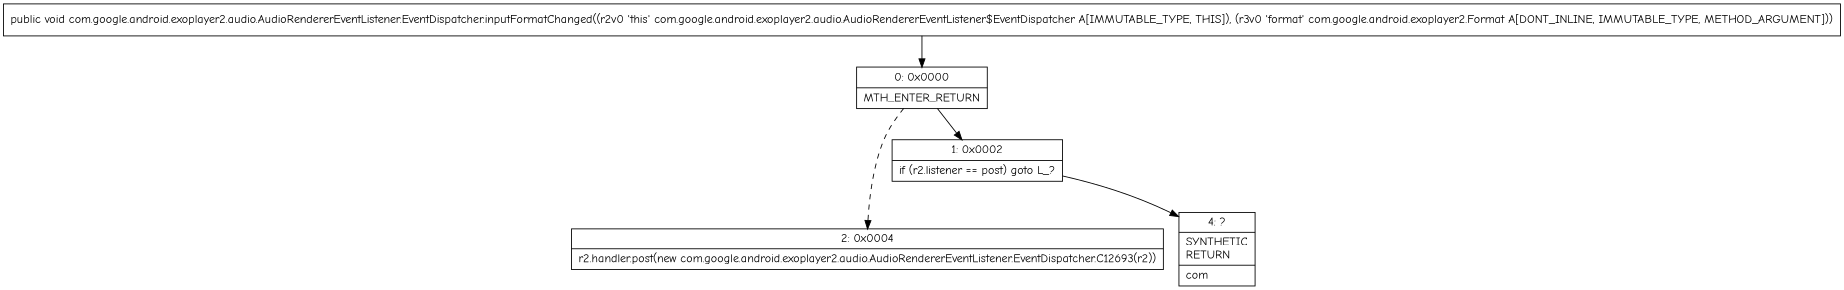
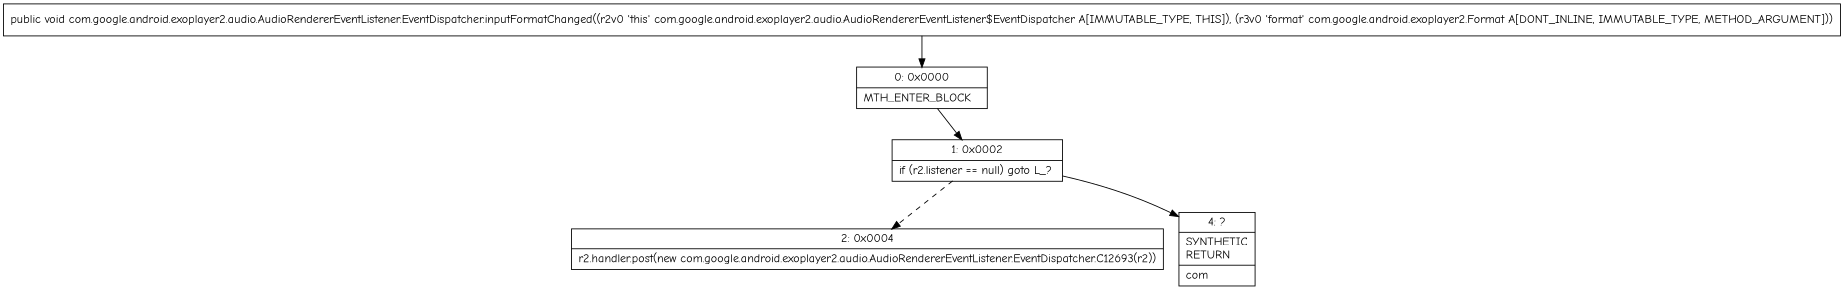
node "0: 0x0000": text "MTH_ENTER_RETURN" -> "MTH_ENTER_BLOCK"
edge "0: 0x0000" -> "2: 0x0004": now "1: 0x0002" -> "2: 0x0004"
node "1: 0x0002": text "if (r2.listener == post) goto L_?" -> "if (r2.listener == null) goto L_?"
